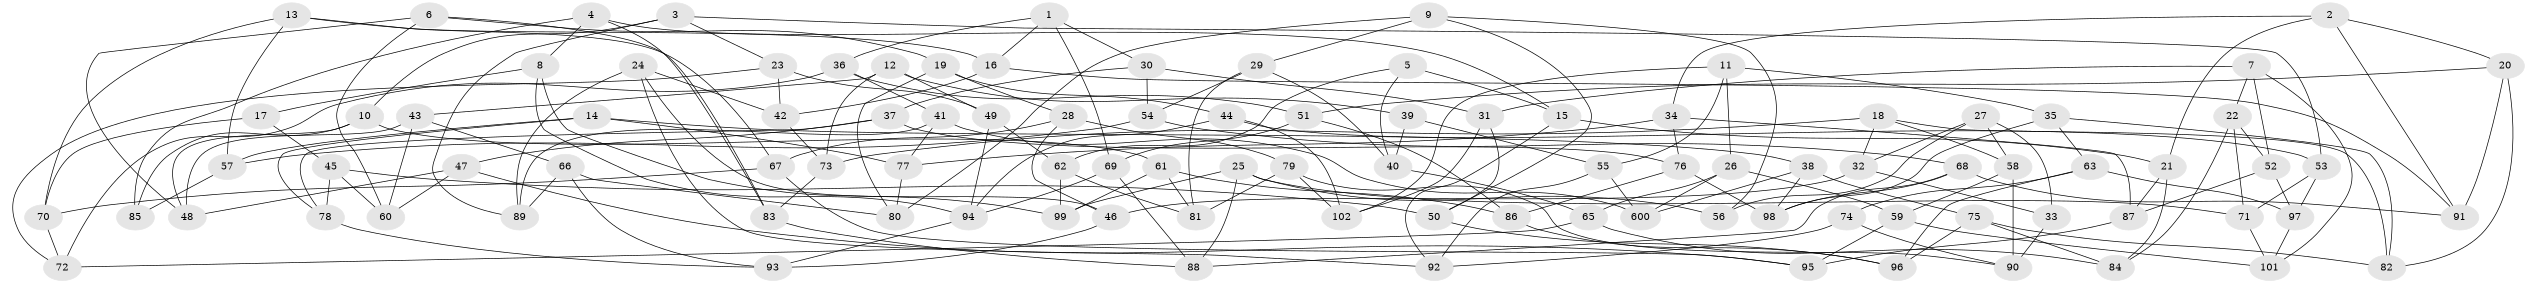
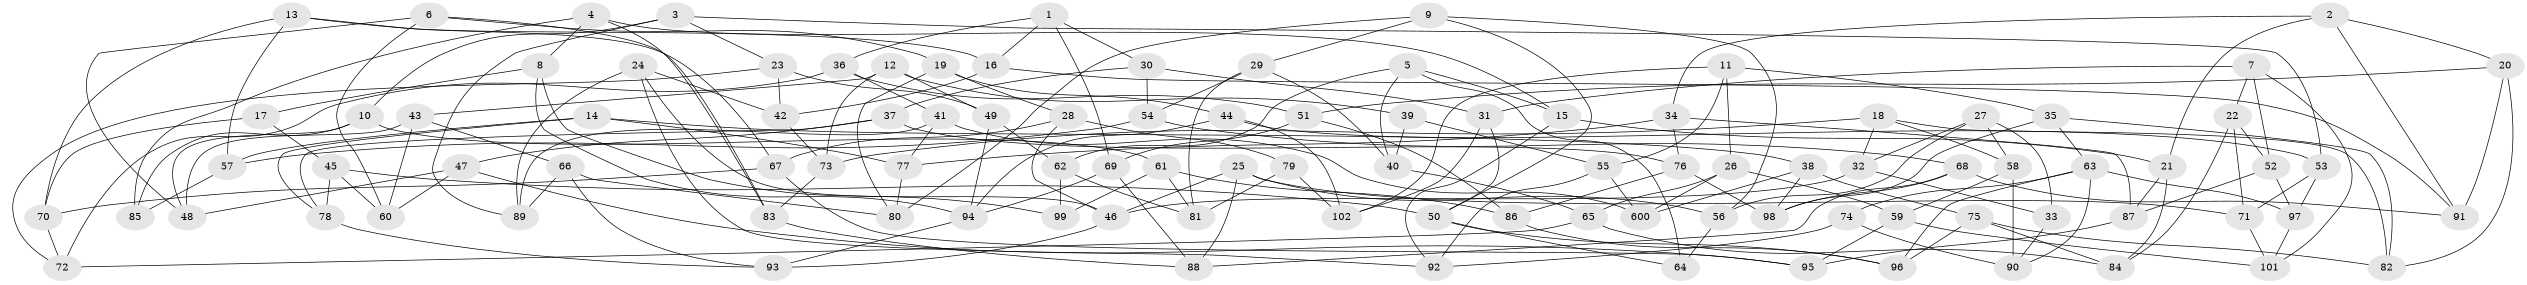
edge "25" -- "99": now "25" -- "46"
edge "79" -- "90": now "63" -- "90"
node "64": added
